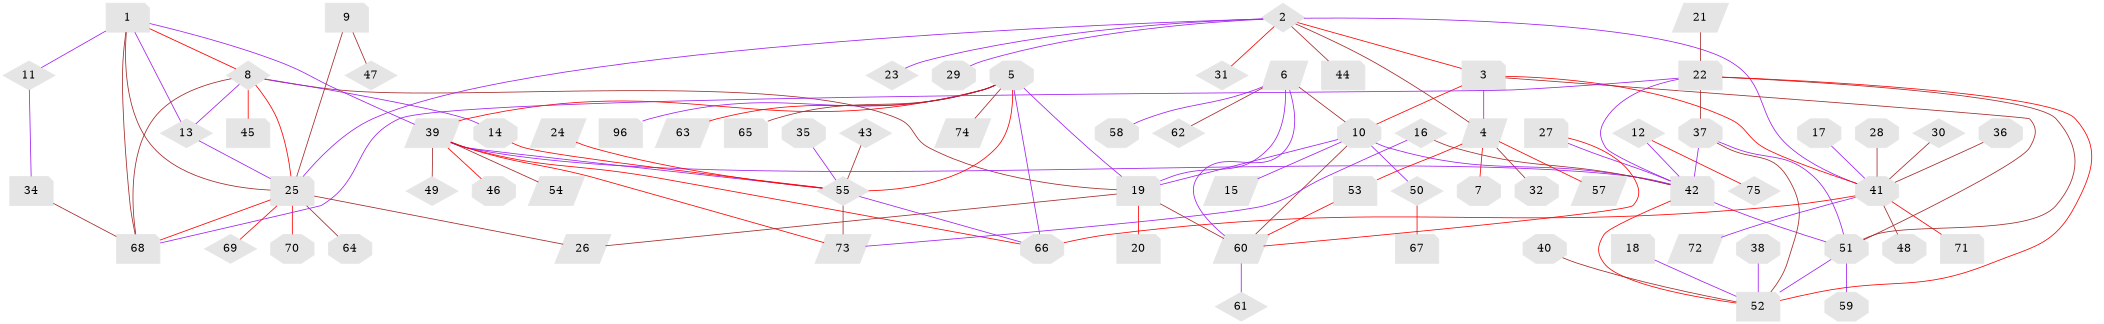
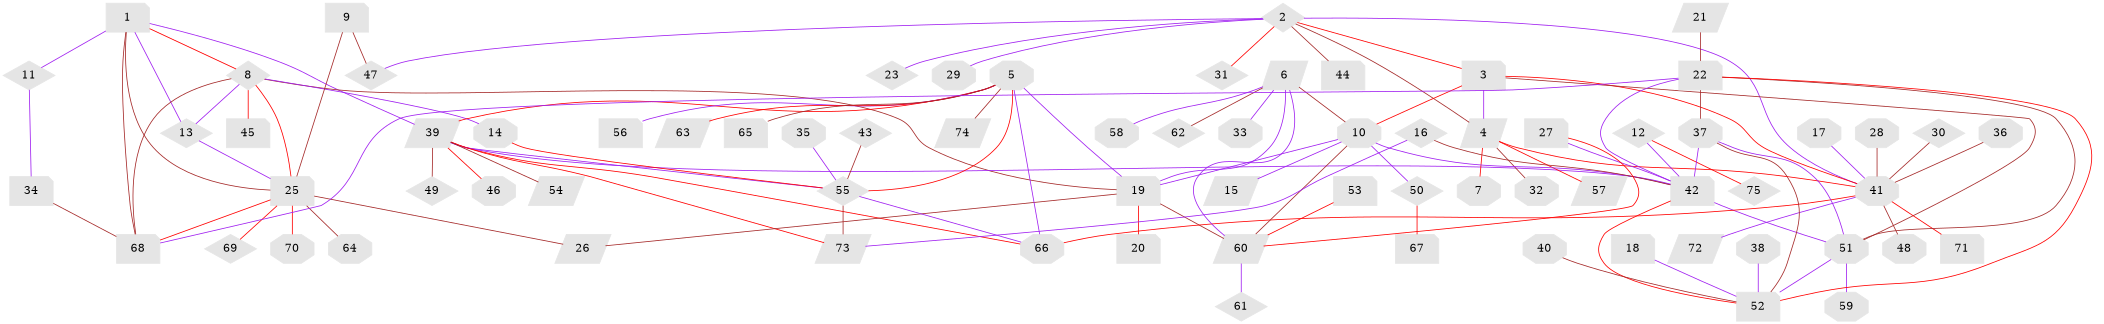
edge "2" -- "25": now "2" -- "47"
node "24": removed
node "96": label "96" -> "56"
node "33": added
edge "4" -- "53": now "4" -- "41"
